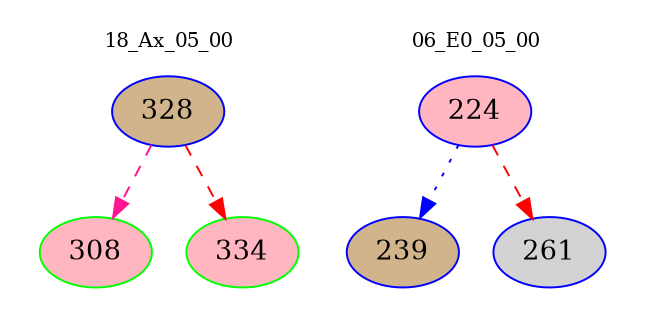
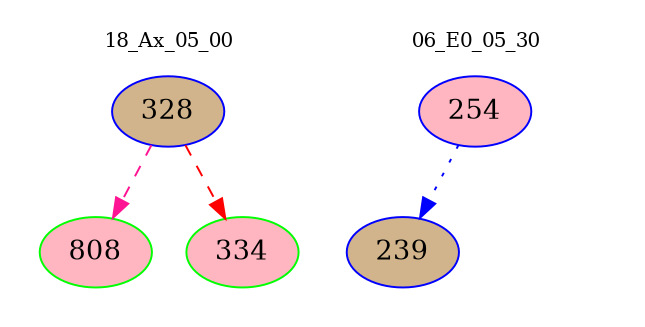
cluster "06_E0_05_00": label "06_E0_05_00" -> "06_E0_05_30"
node "224": label "224" -> "254"
node "308": label "308" -> "808"
node "261": removed
